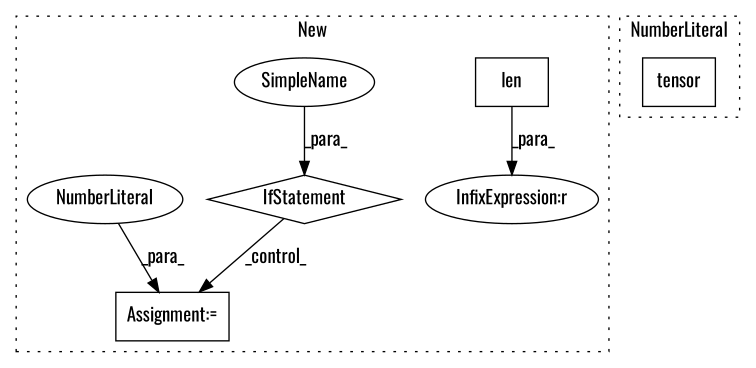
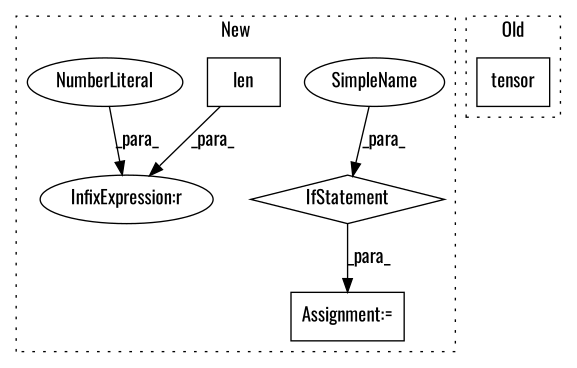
cluster "NumberLiteral": label "NumberLiteral" -> "Old"
edge "NumberLiteral" -> "Assignment:=": now "NumberLiteral" -> "InfixExpression:r"
edge "IfStatement" -> "Assignment:=": label "_control_" -> "_para_"
